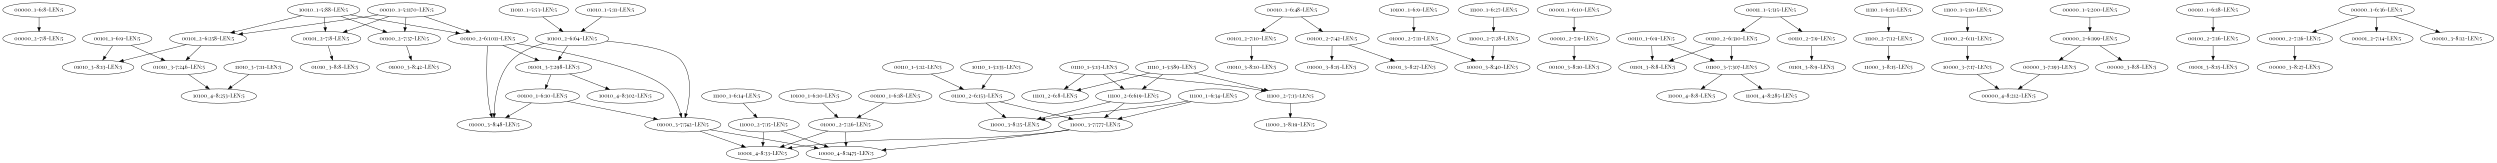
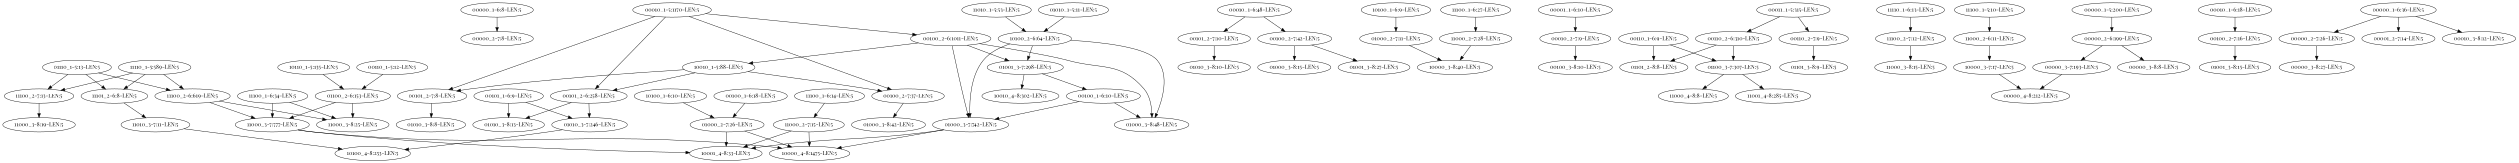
edge "10010_1-5:88-LEN:5" -> "00100_2-6:1011-LEN:5": reversed
node "01101_3-8:8-LEN:5": label "01101_3-8:8-LEN:5" -> "01101_2-8:8-LEN:5"
edge "11101_2-6:8-LEN:5" -> "11010_3-7:11-LEN:5": added
